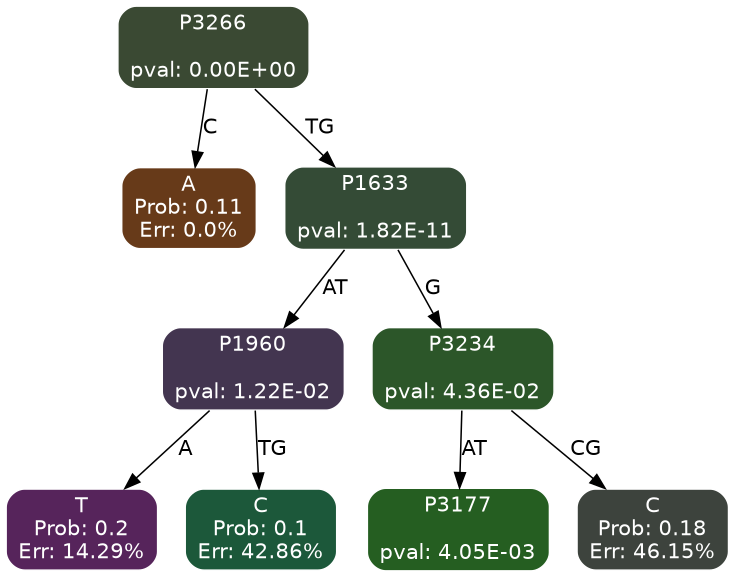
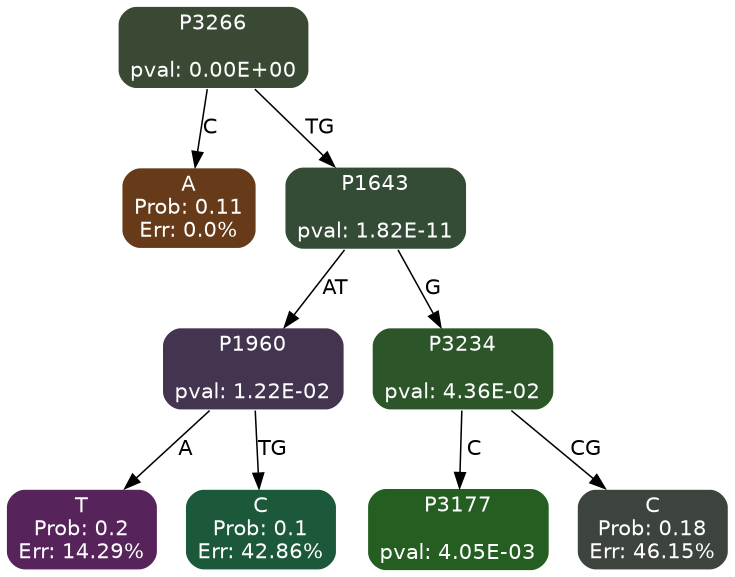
node "P1633 pval: 1.82E-11": label "P1633 pval: 1.82E-11" -> "P1643 pval: 1.82E-11"
edge "P3234 pval: 4.36E-02" -> "P3177 pval: 4.05E-03": label "AT" -> "C"
